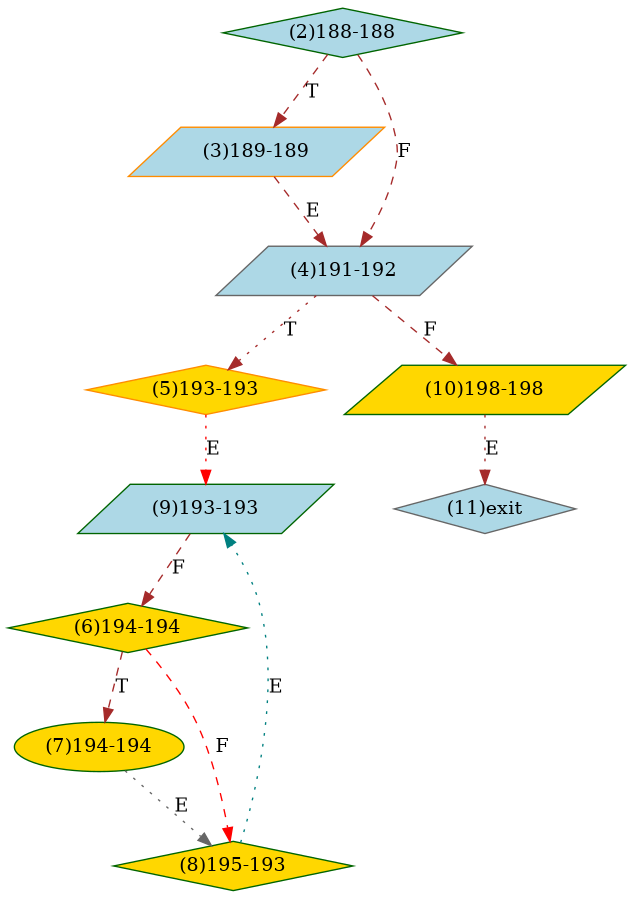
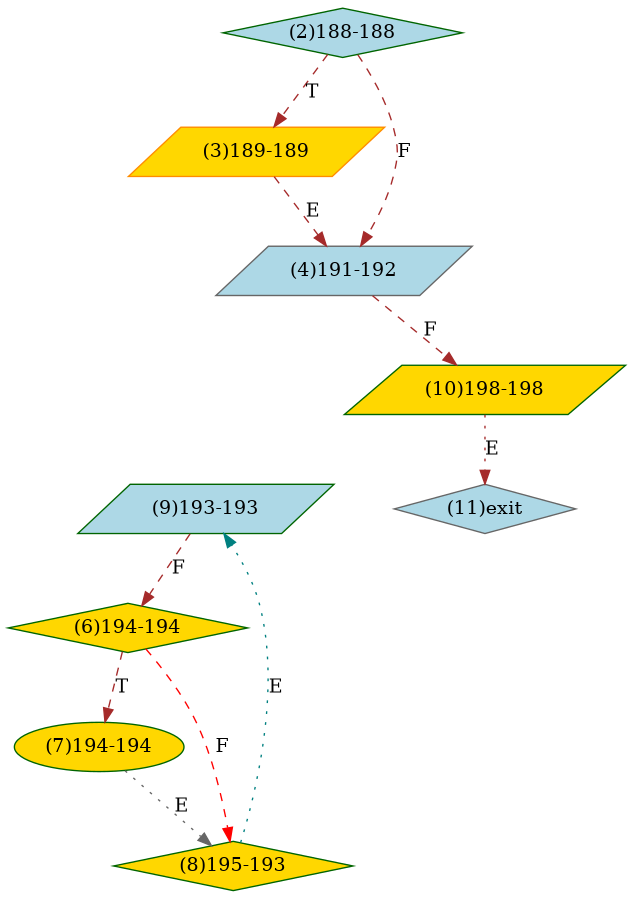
node "(3)189-189": fillcolor lightblue -> gold
node "(5)193-193": removed
